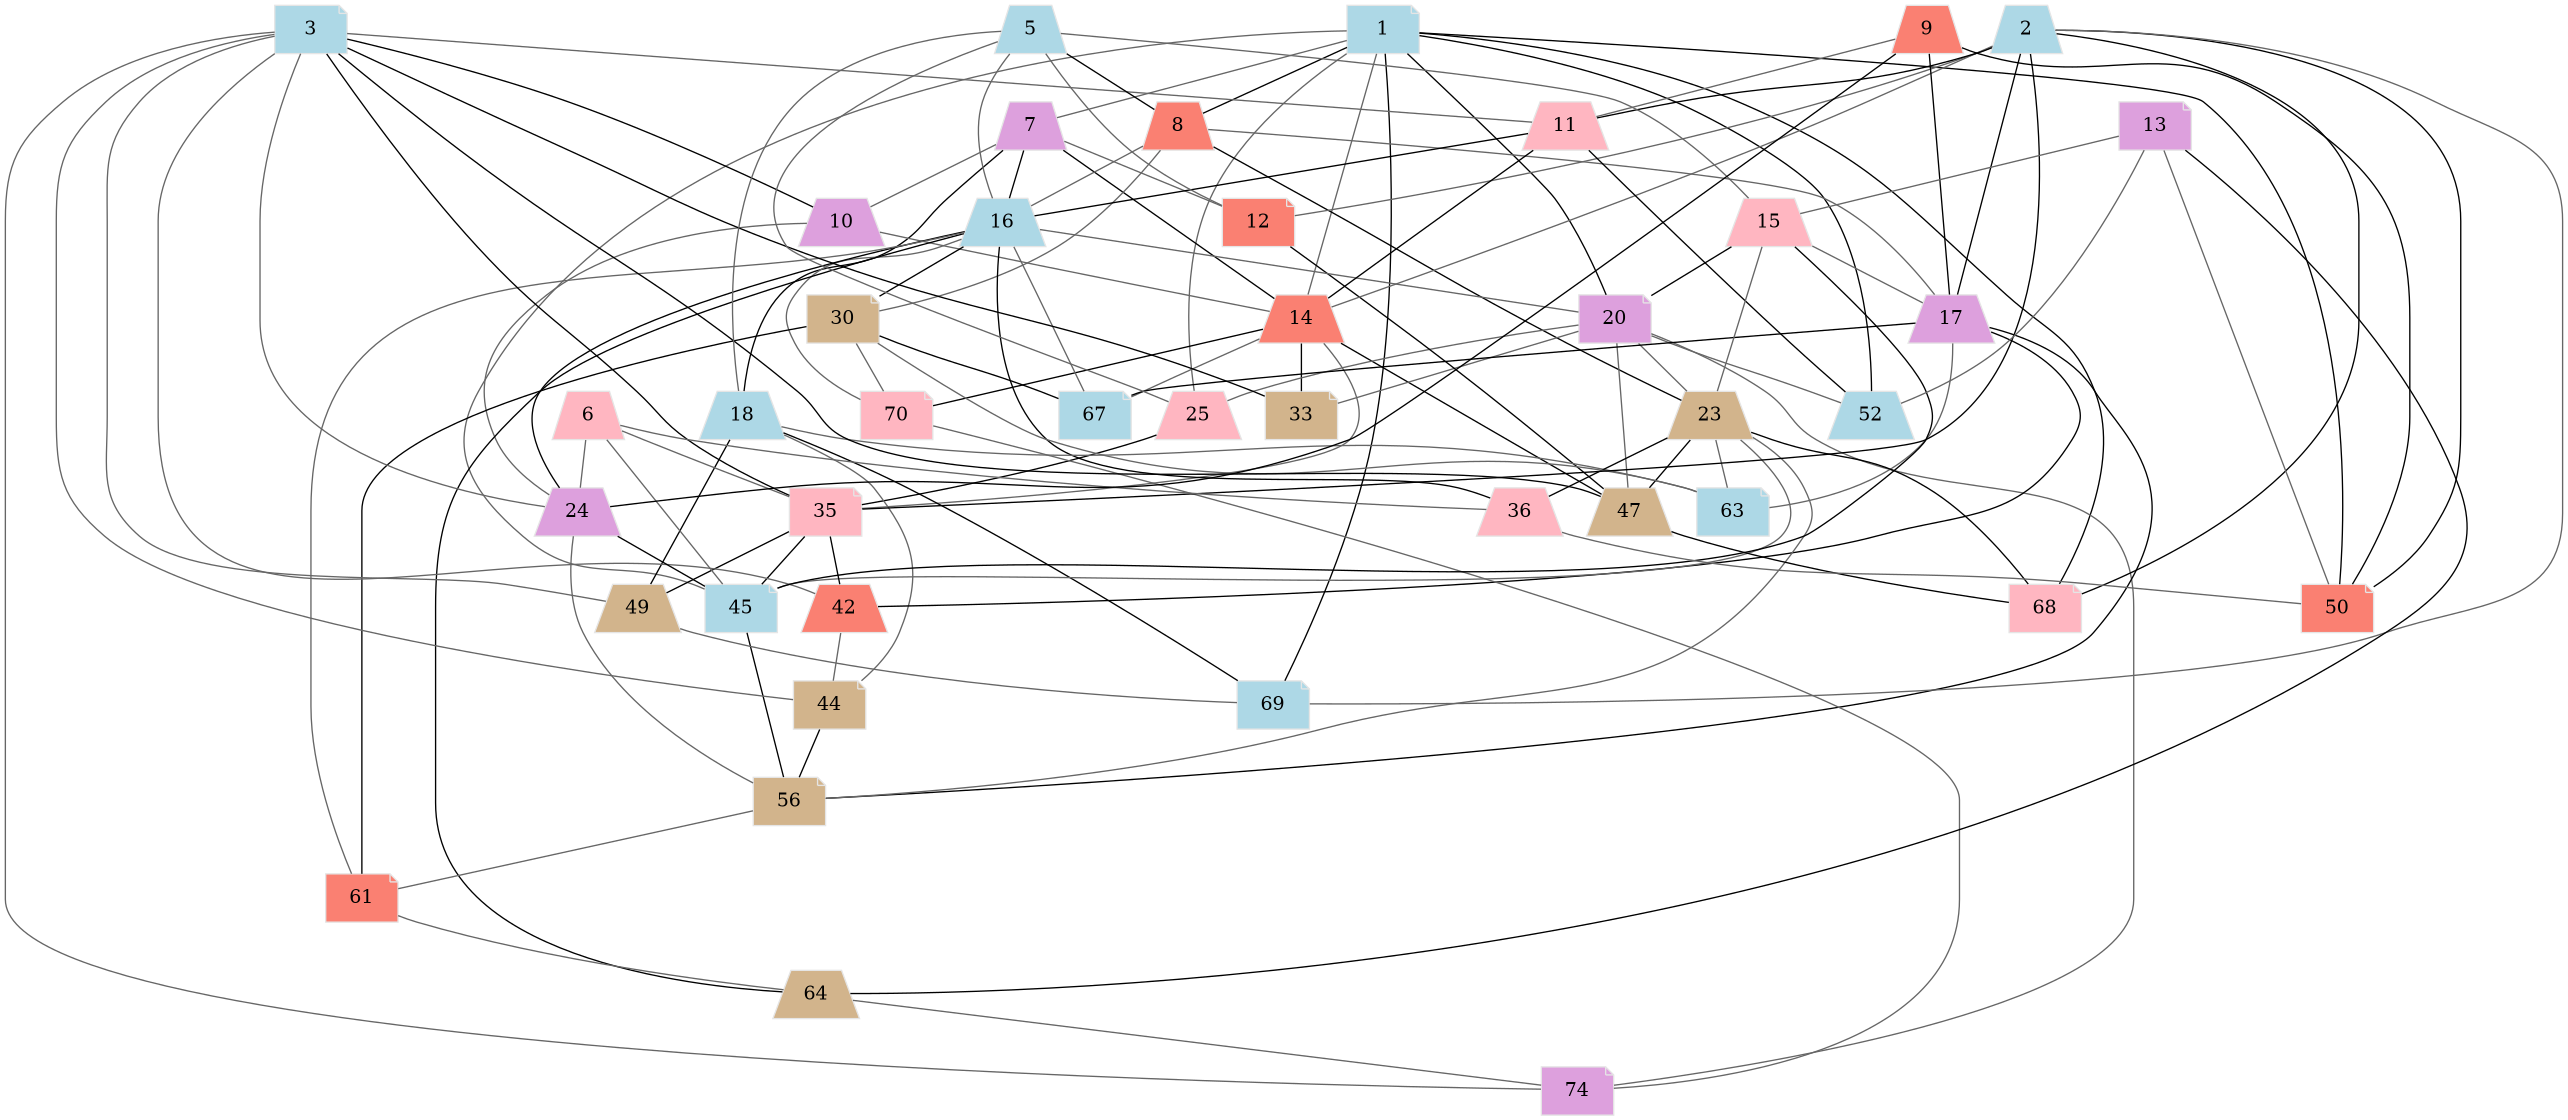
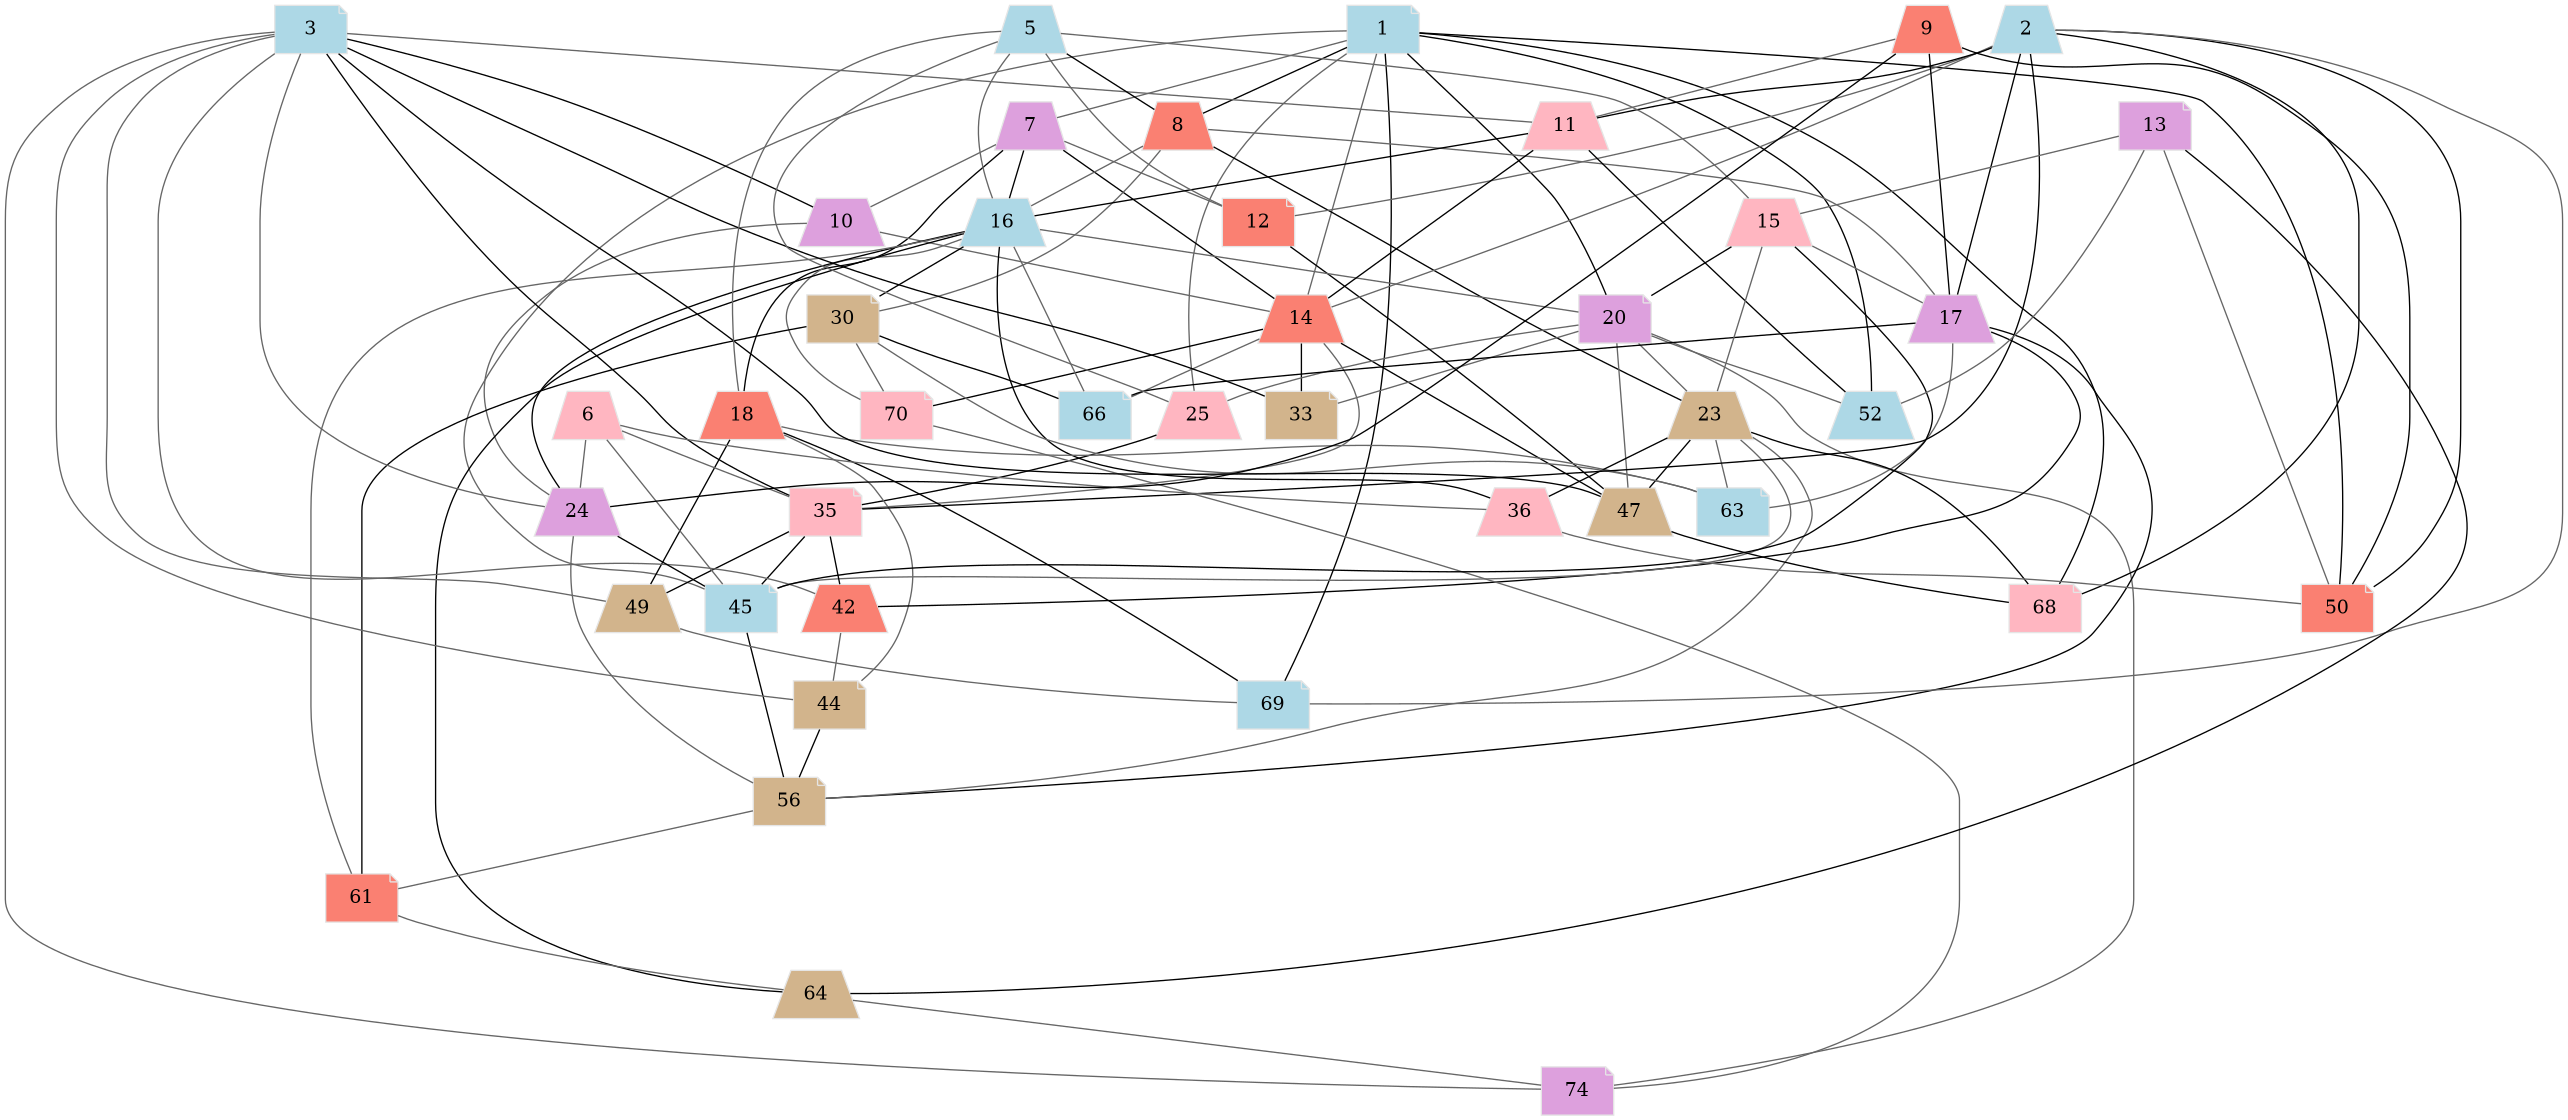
node "18": fillcolor lightblue -> salmon
node "67": label "67" -> "66"
